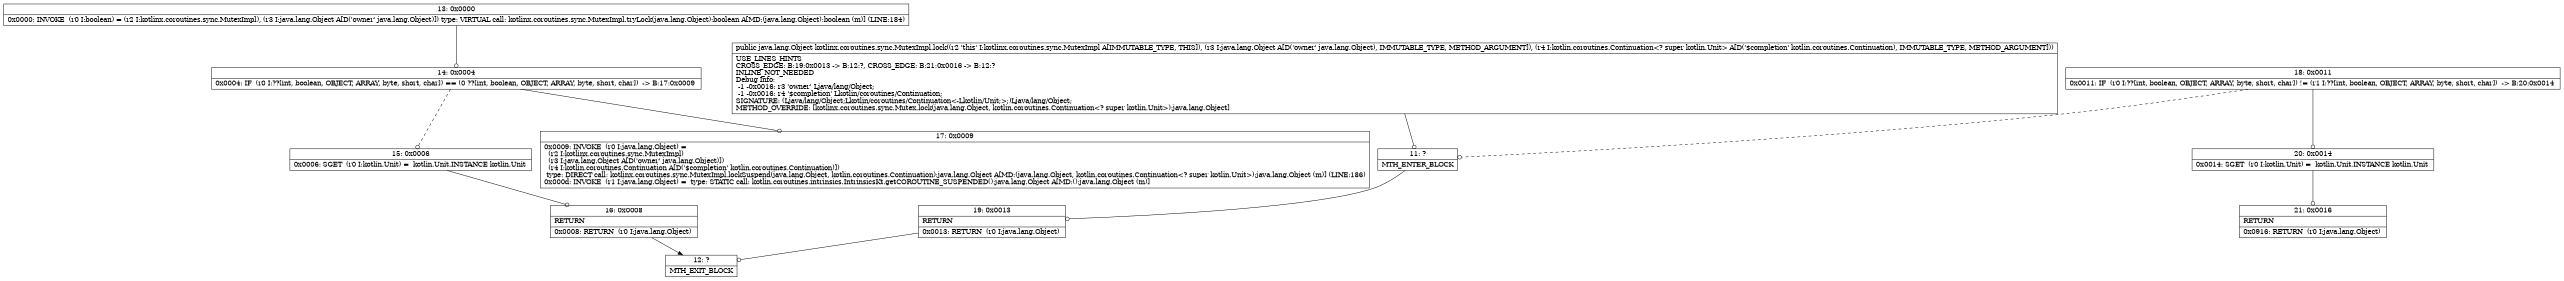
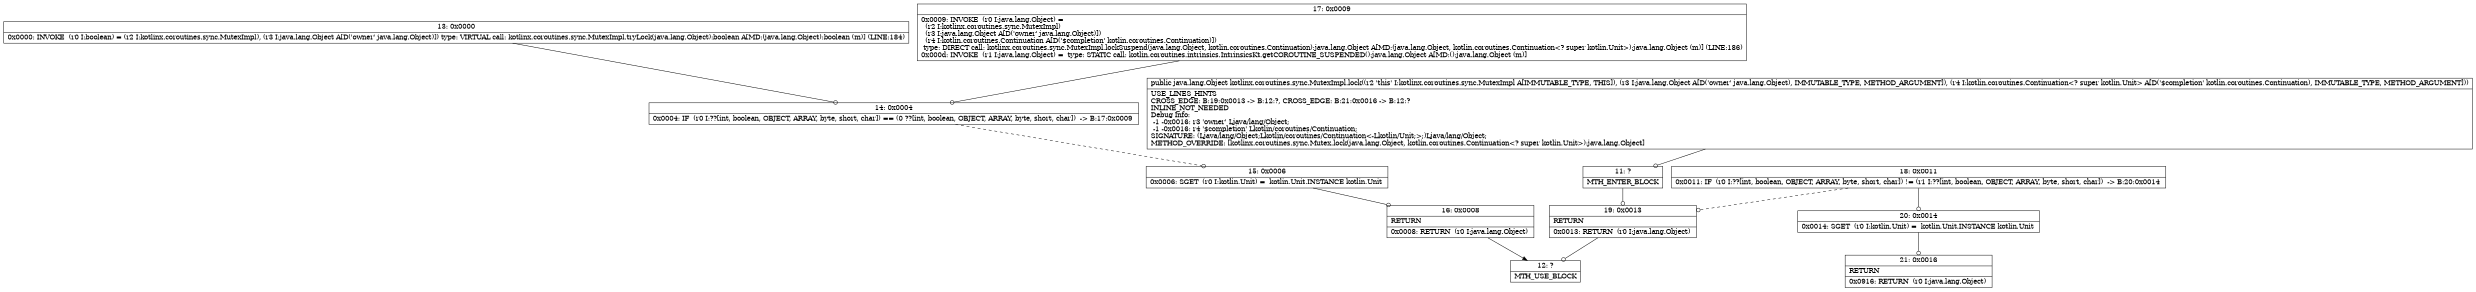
edge "14: 0x0004" -> "17: 0x0009": reversed
edge "18: 0x0011" -> "11: ?": now "18: 0x0011" -> "19: 0x0013"
node "12: ?": text "MTH_EXIT_BLOCK" -> "MTH_USE_BLOCK"
